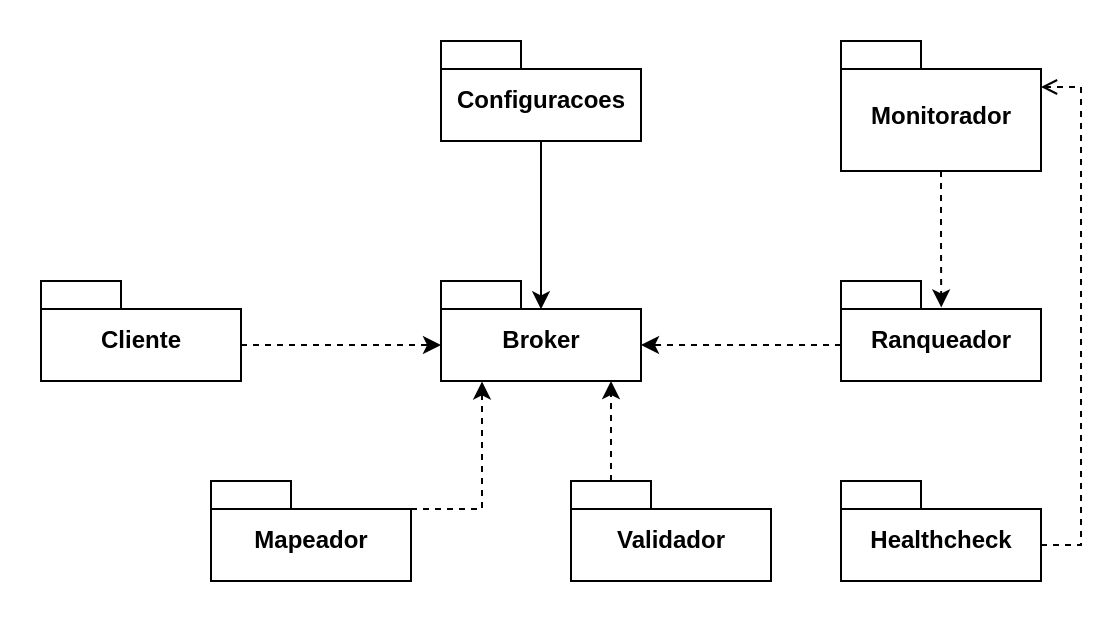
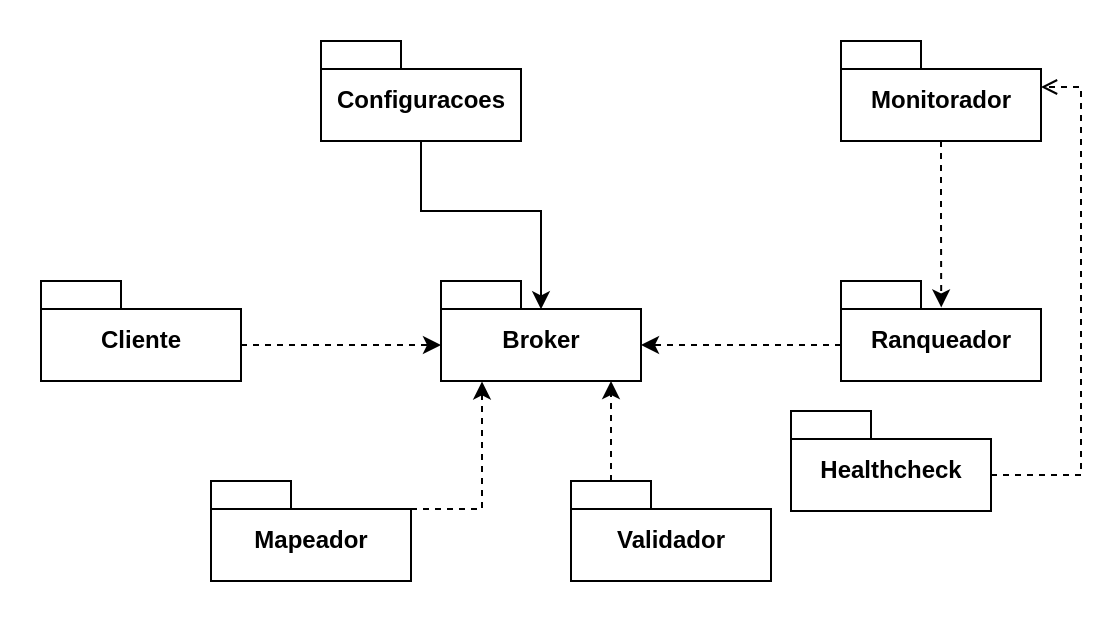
node "Configuracoes": moved (541, 91) -> (421, 91)
node "Monitorador": size 200x130 -> 200x100
node "Healthcheck": moved (941, 531) -> (891, 461)
